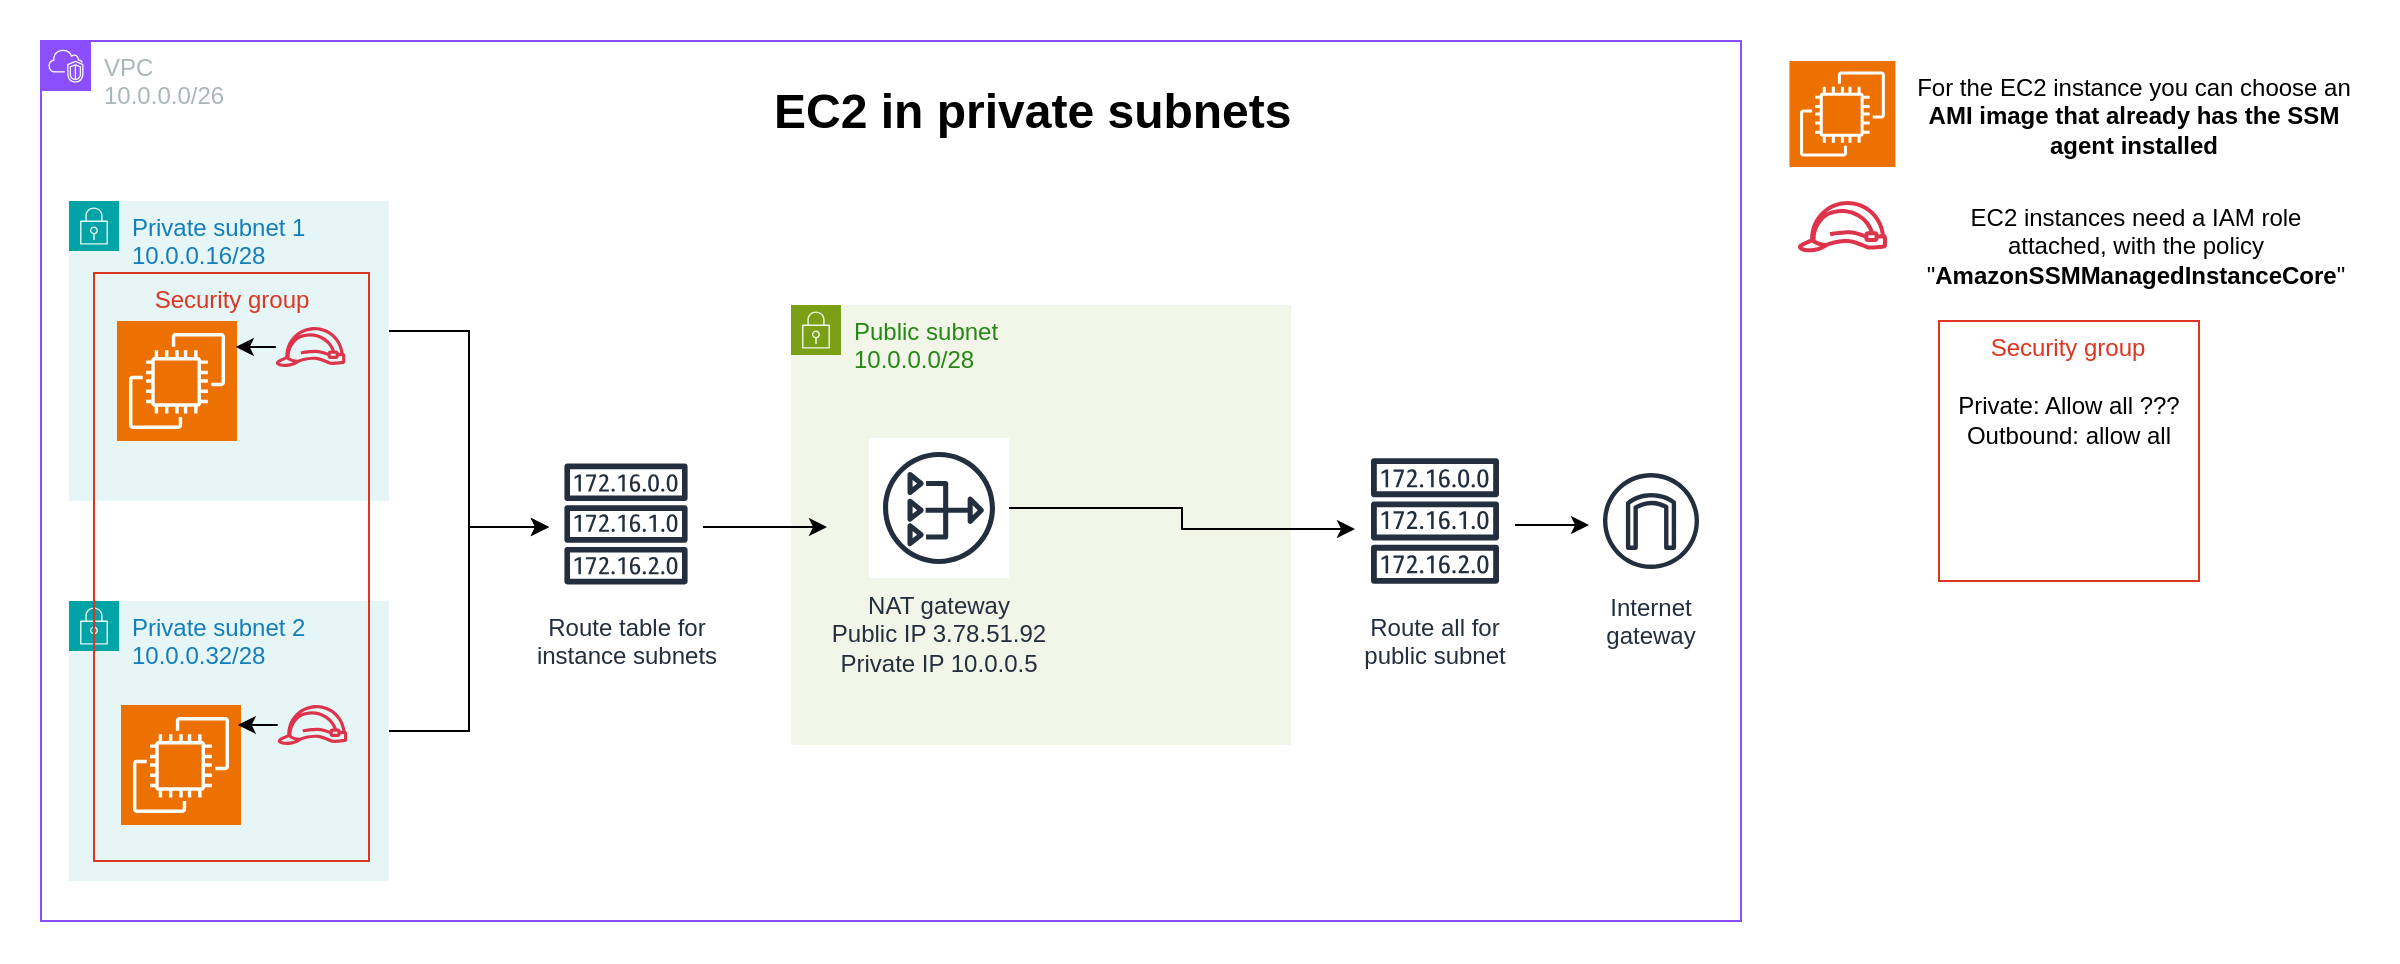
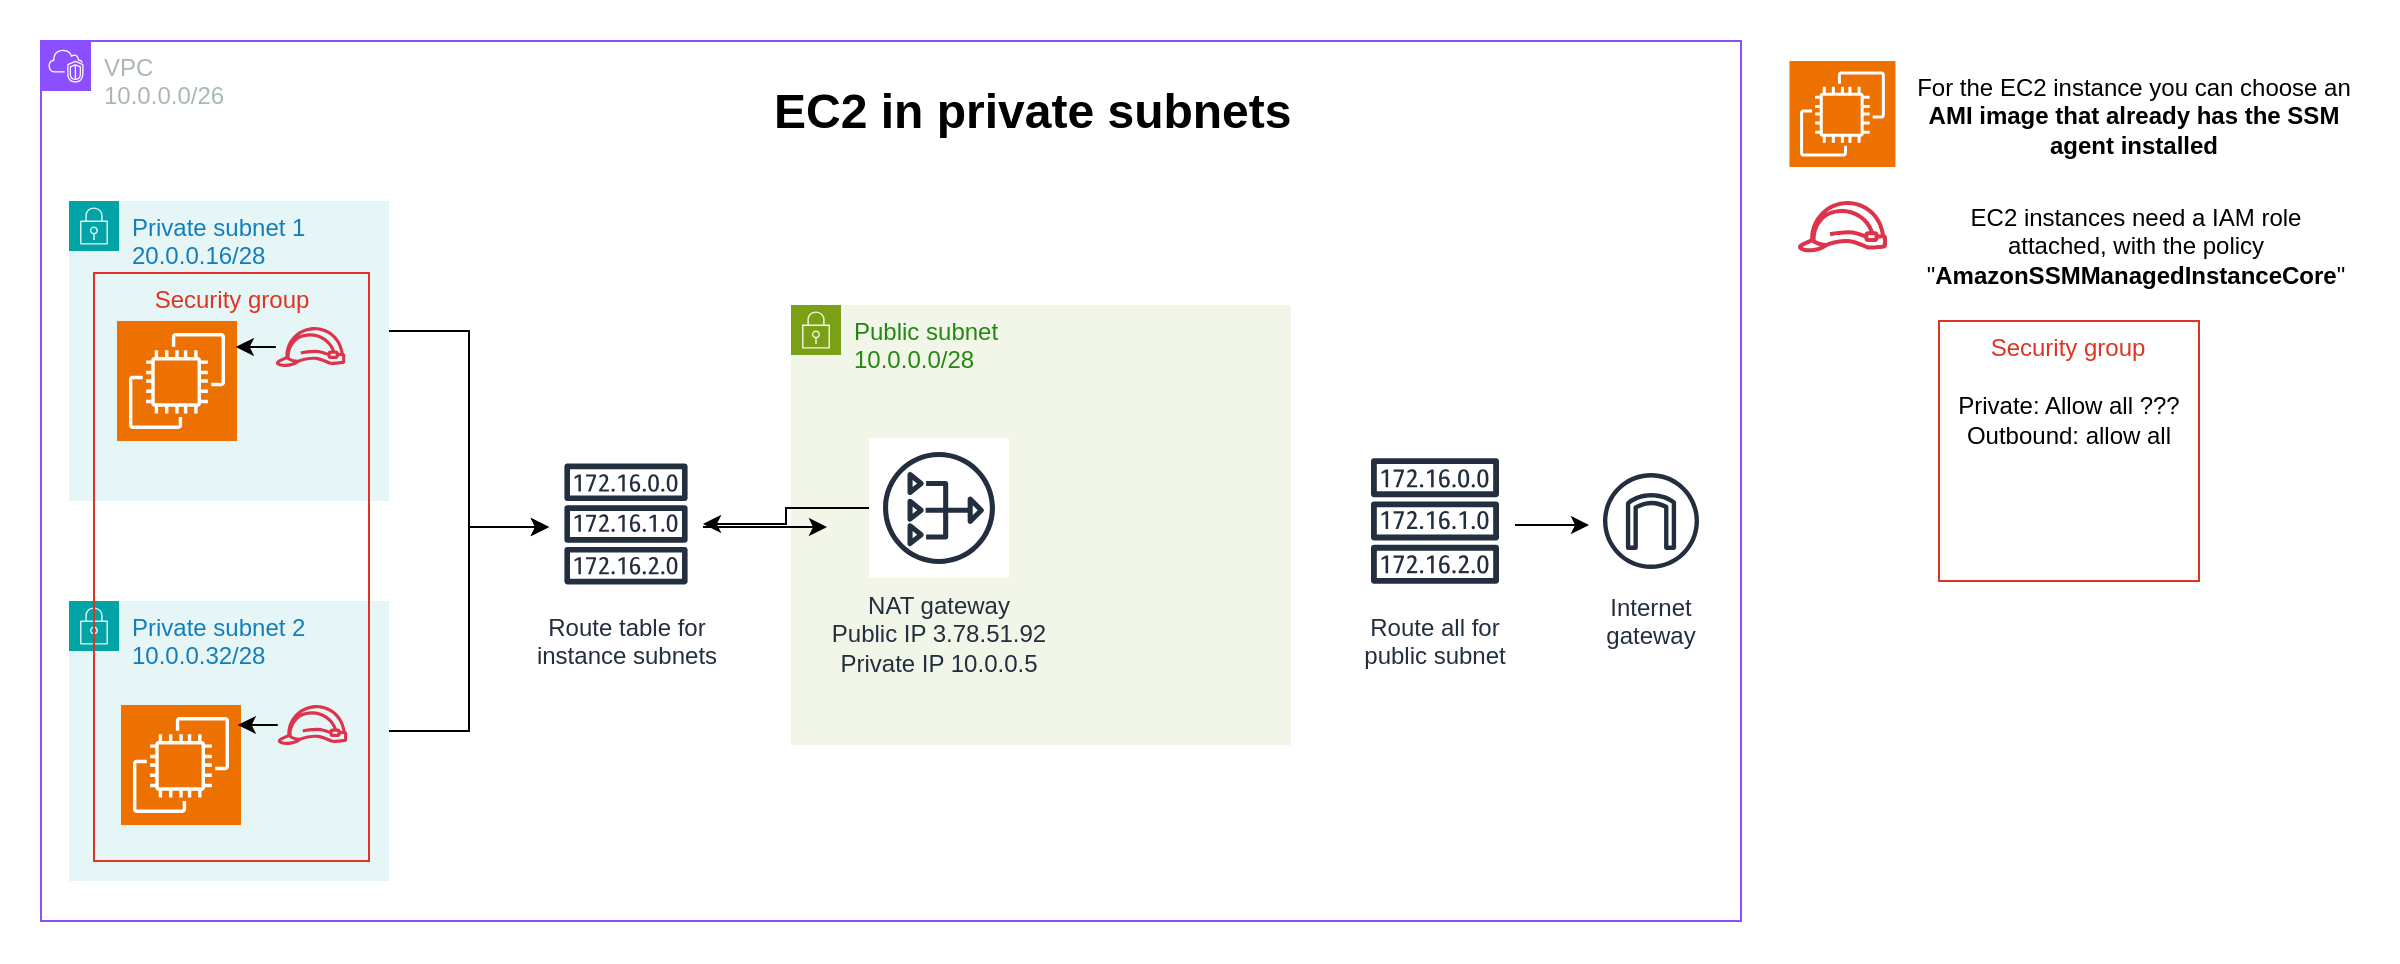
node "Private subnet 1 10.0.0.16/28": label "Private subnet 1 10.0.0.16/28" -> "Private subnet 1 20.0.0.16/28"
edge "NAT gateway Public IP 3.78.51.92 Private IP 10.0.0.5" -> "Route all for public subnet": now "NAT gateway Public IP 3.78.51.92 Private IP 10.0.0.5" -> "Route table for instance subnets"
